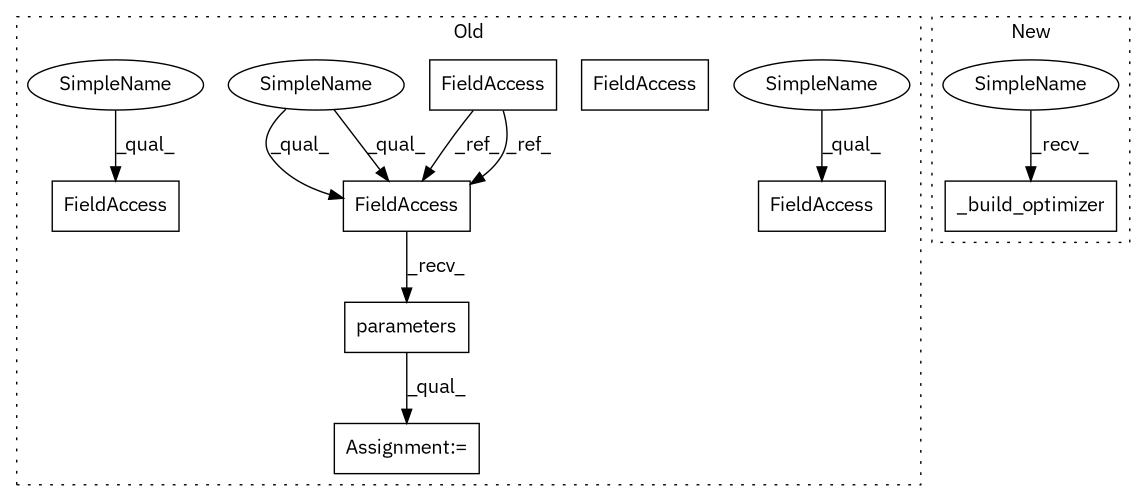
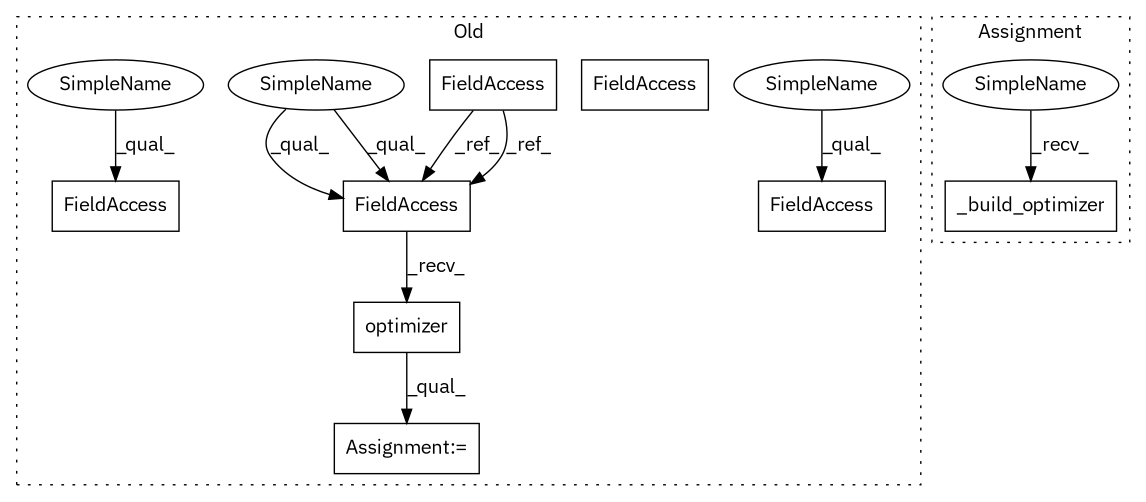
cluster "New": label "New" -> "Assignment"
node "parameters": label "parameters" -> "optimizer"
